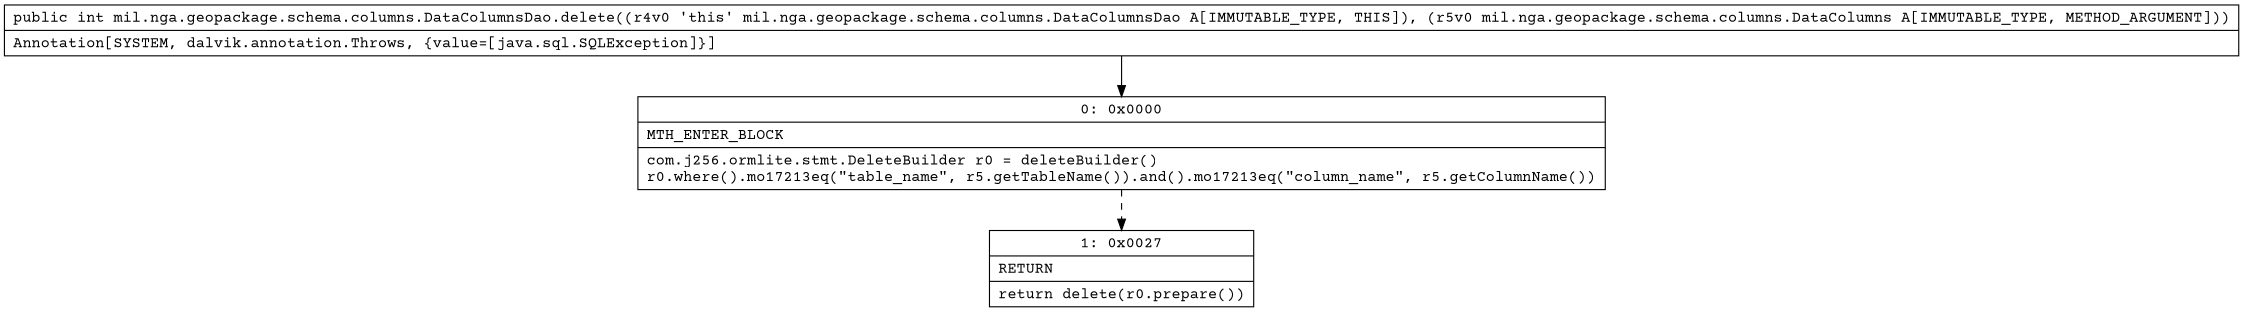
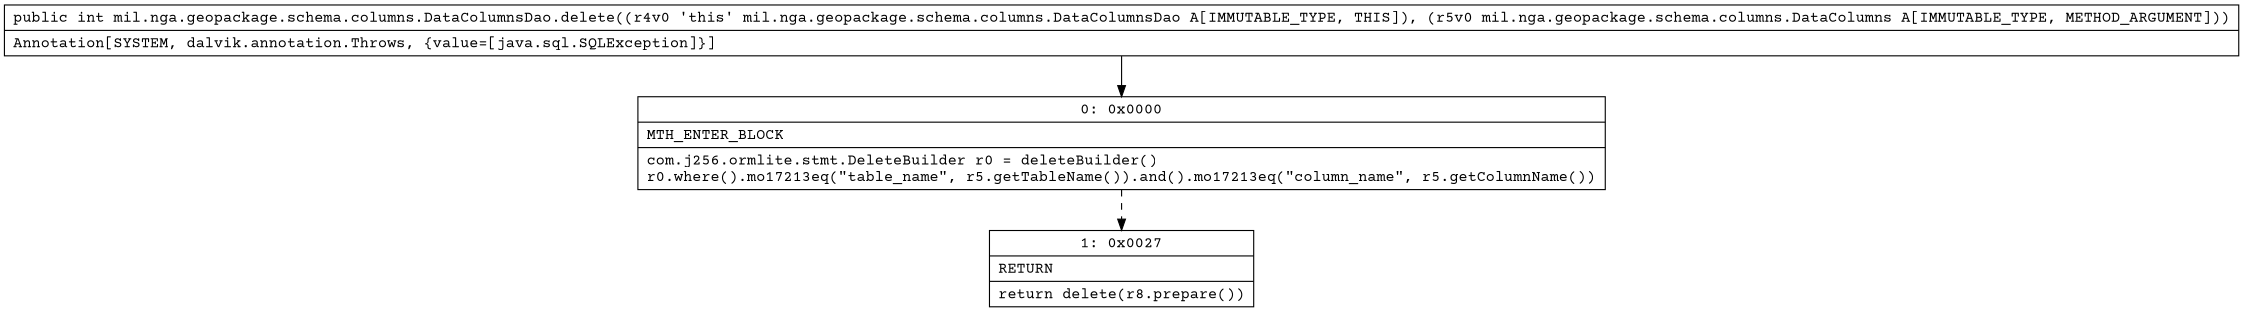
node "1: 0x0027": text "return delete(r0.prepare())" -> "return delete(r8.prepare())"
